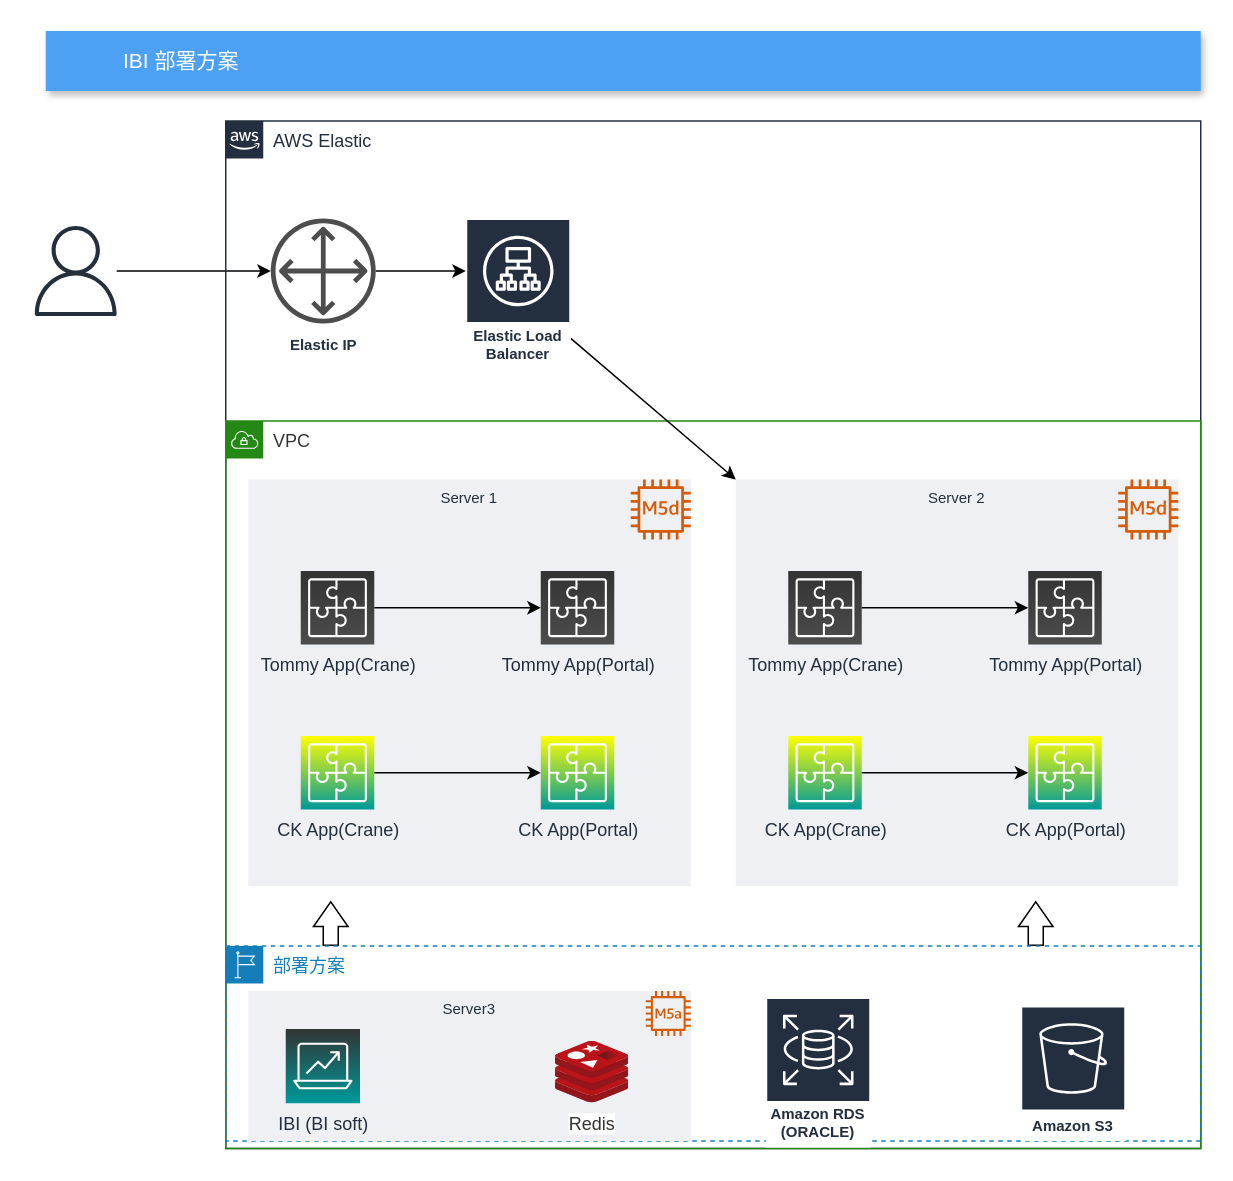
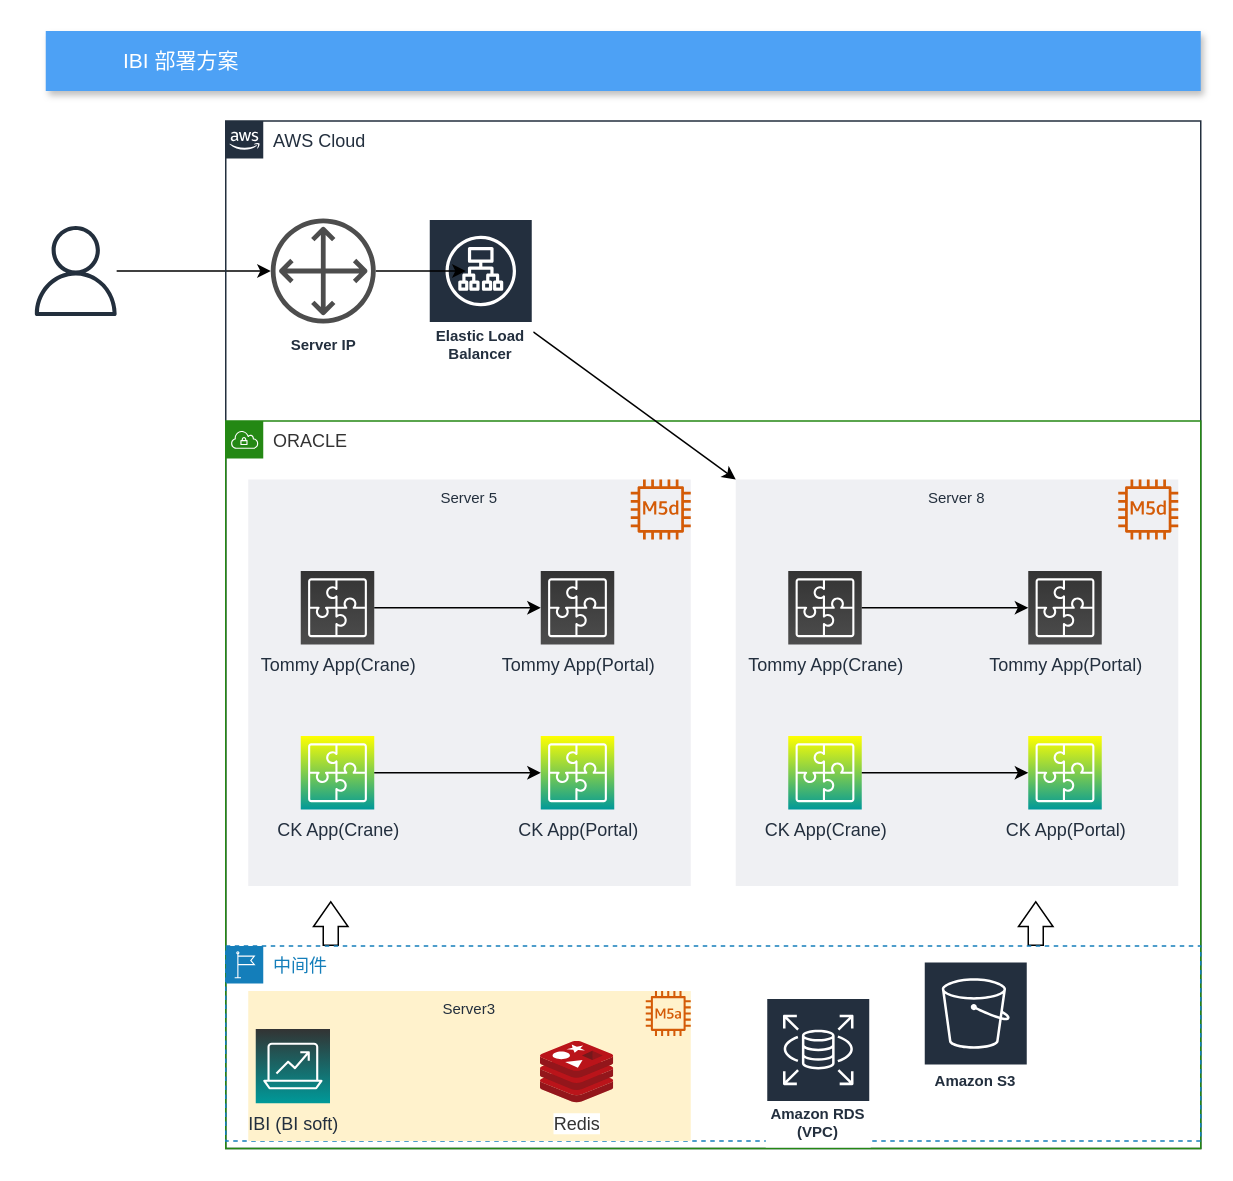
node "AWS Elastic": label "AWS Elastic" -> "AWS Cloud"
node "Elastic Load Balancer": moved (518, 293) -> (481, 293)
node "Elastic IP": label "Elastic IP" -> "Server IP"
node "VPC": label "VPC" -> "ORACLE"
node "Server 1": label "Server 1" -> "Server 5"
node "Server 2": label "Server 2" -> "Server 8"
node "部署方案": label "部署方案" -> "中间件"
node "IBI (BI soft)": moved (323, 1066) -> (293, 1066)
node "Server3": fillcolor #eff0f3 -> #fff2cc
node "Redis": moved (592, 1072) -> (577, 1072)
node "Amazon S3": moved (1073, 1073) -> (976, 1028)
node "Amazon RDS (ORACLE)": label "Amazon RDS (ORACLE)" -> "Amazon RDS (VPC)"
